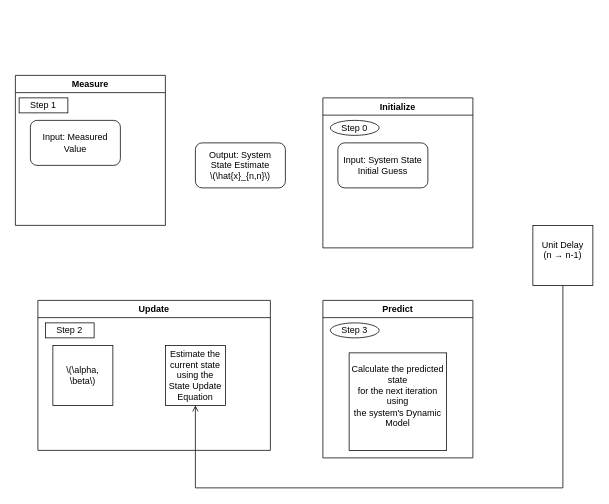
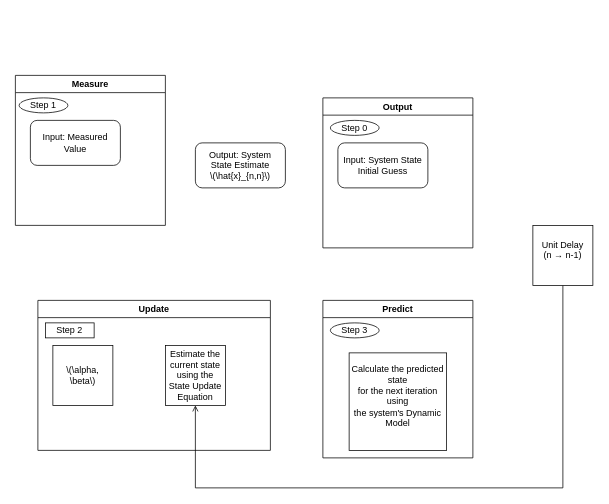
node "Step 1": shape rectangle -> ellipse
node "Initialize": label "Initialize" -> "Output"
